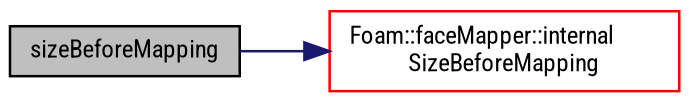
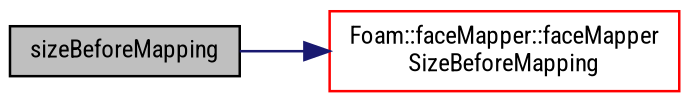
node "Foam::faceMapper::internal SizeBeforeMapping": label "Foam::faceMapper::internal SizeBeforeMapping" -> "Foam::faceMapper::faceMapper SizeBeforeMapping"
